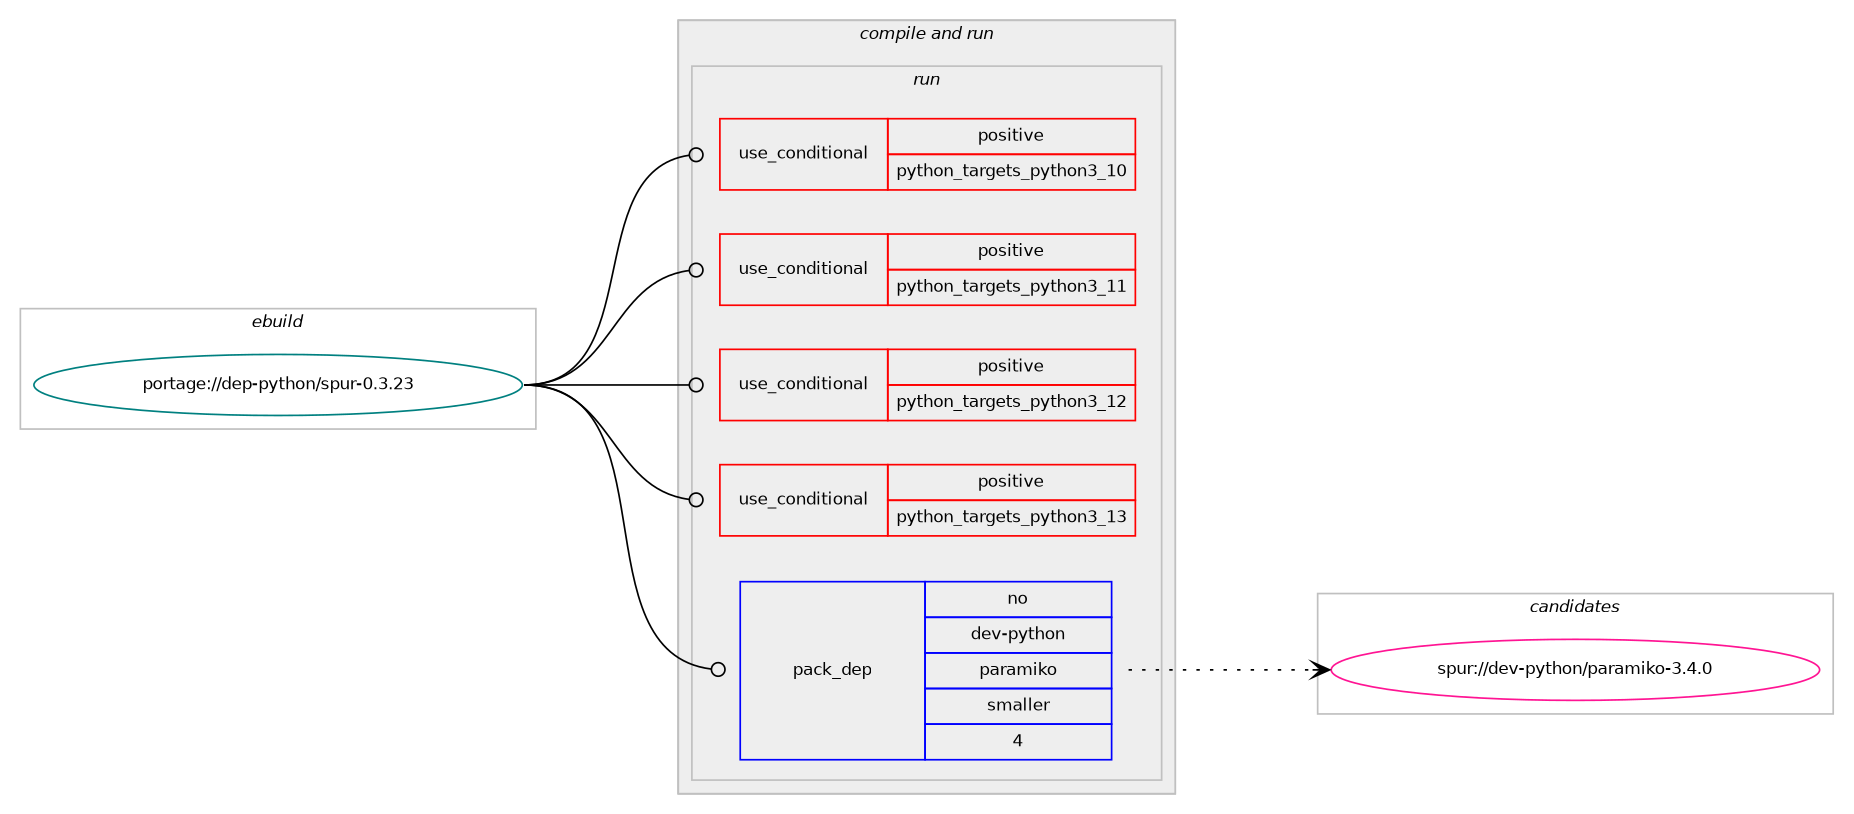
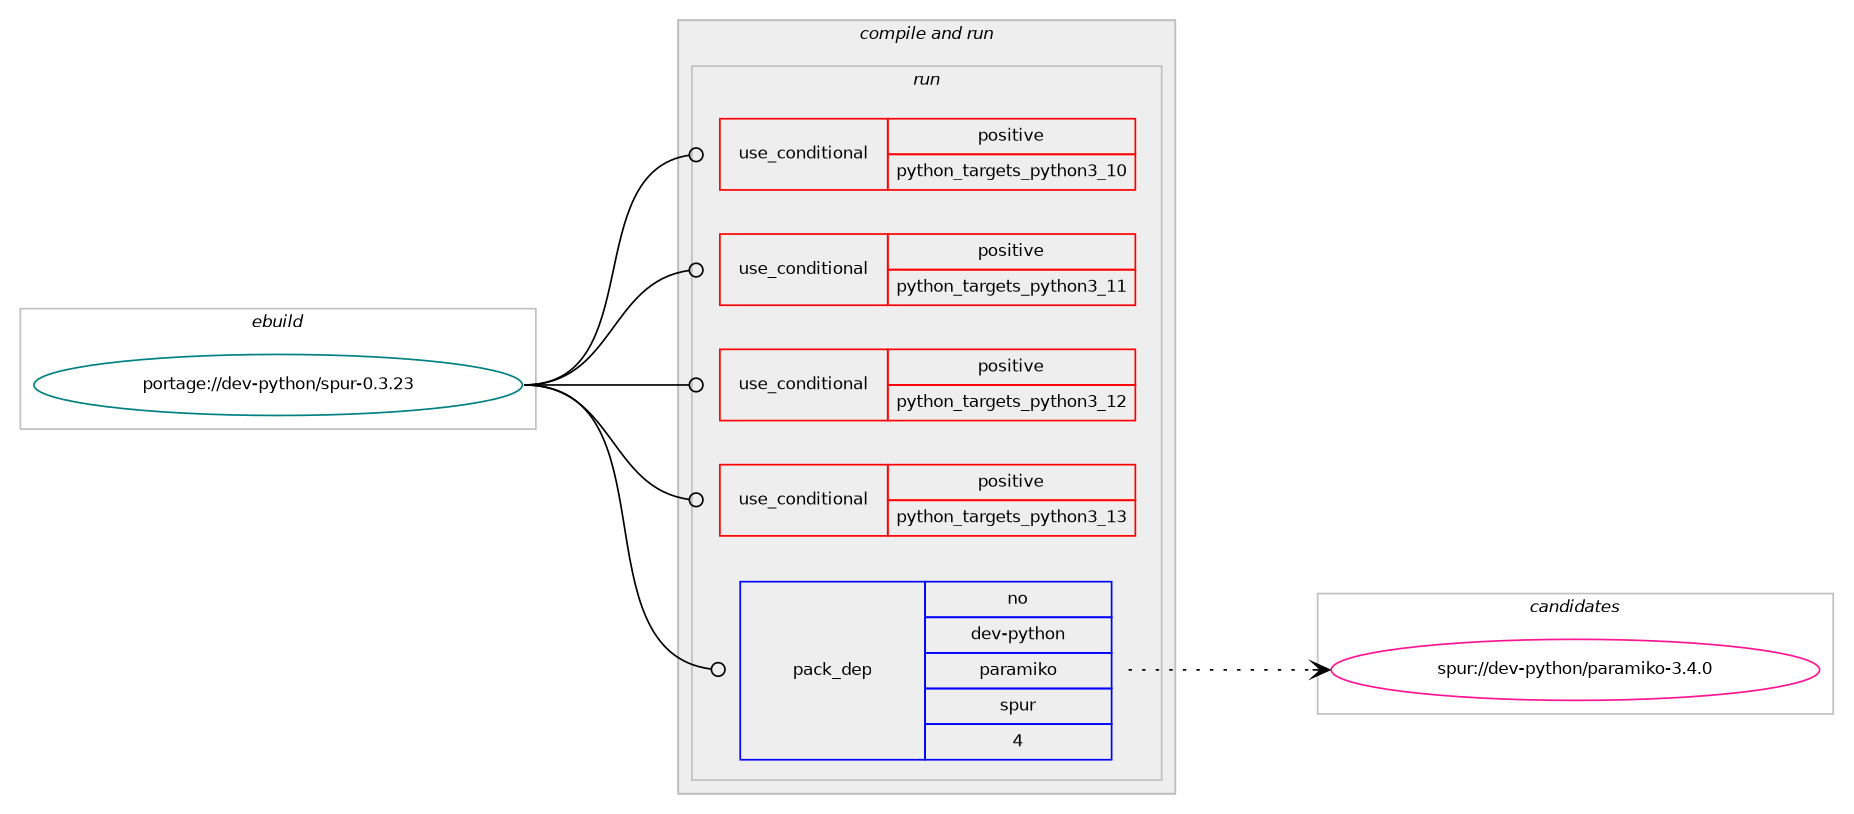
node "portage://dep-python/spur-0.3.23": label "portage://dep-python/spur-0.3.23" -> "portage://dev-python/spur-0.3.23"
node "pack_dep": text "smaller" -> "spur"
